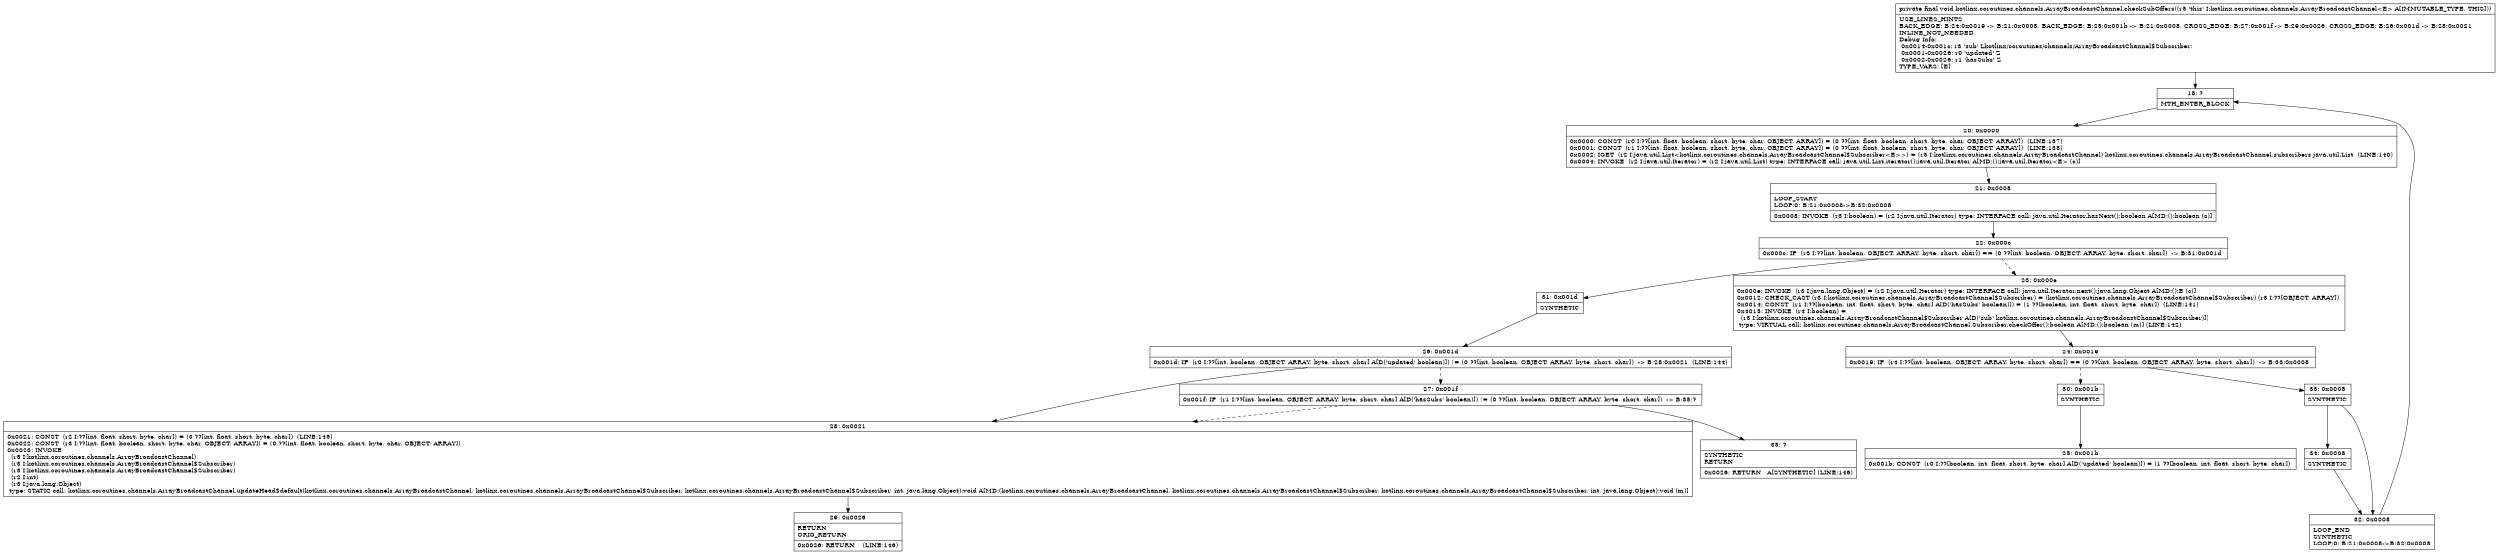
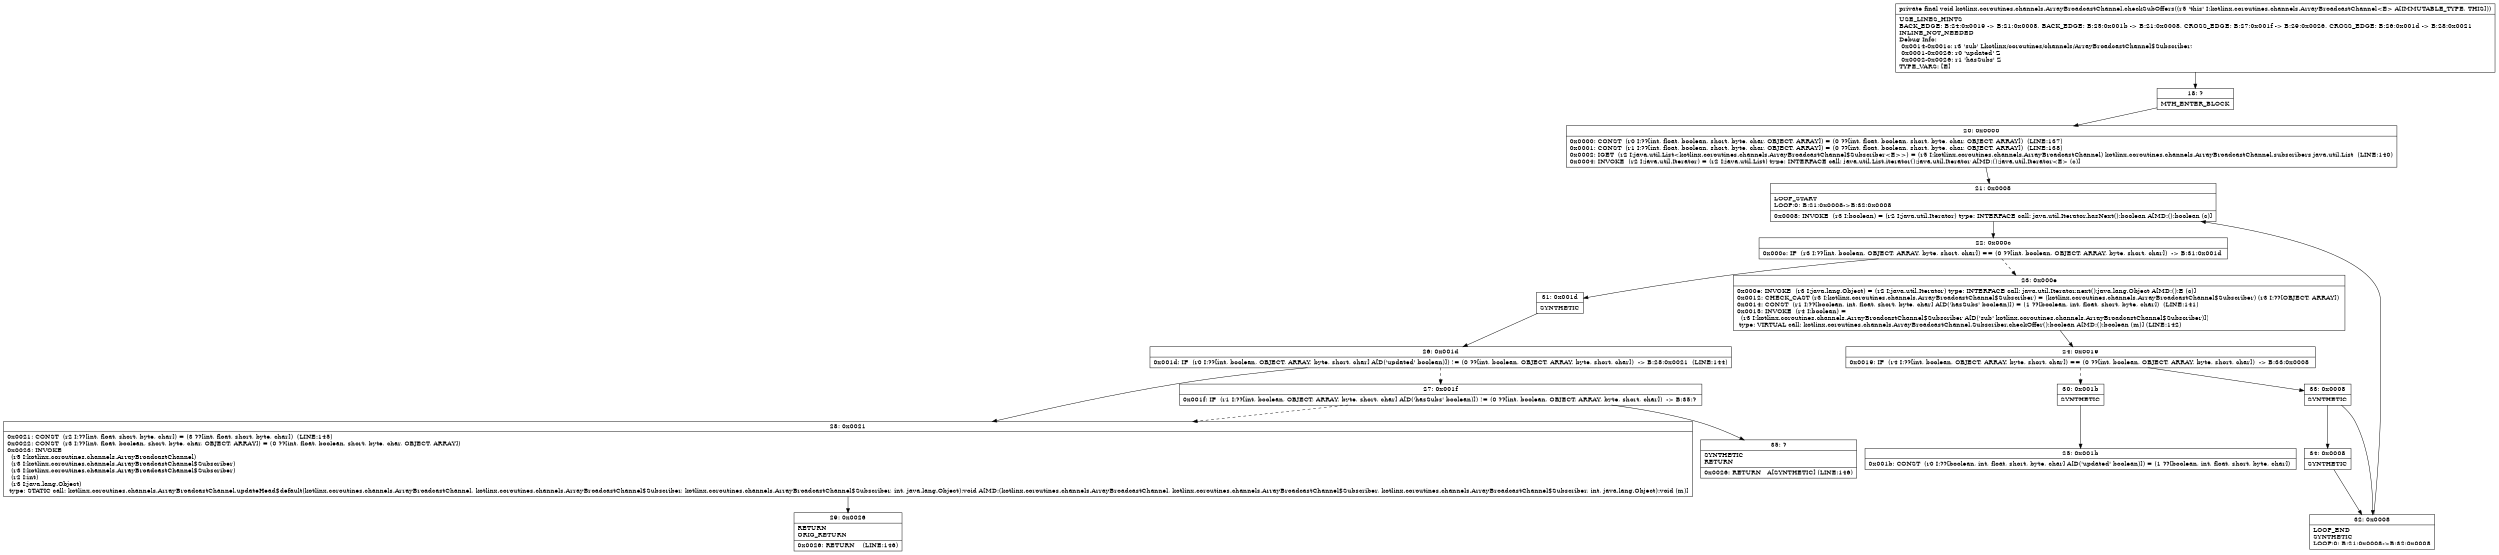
edge "32: 0x0008" -> "18: ?": now "32: 0x0008" -> "21: 0x0008"
node "23: 0x000e": text "0x4015: INVOKE  (r4 I:boolean) =" -> "0x0015: INVOKE  (r4 I:boolean) ="
